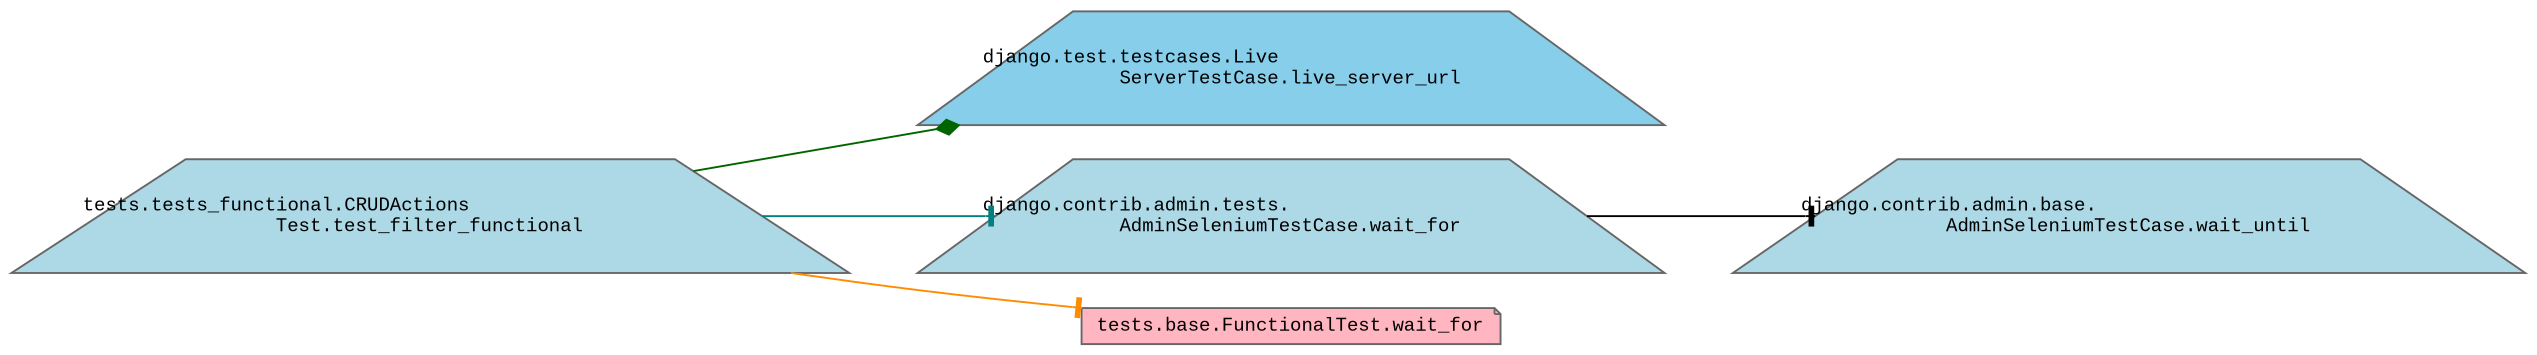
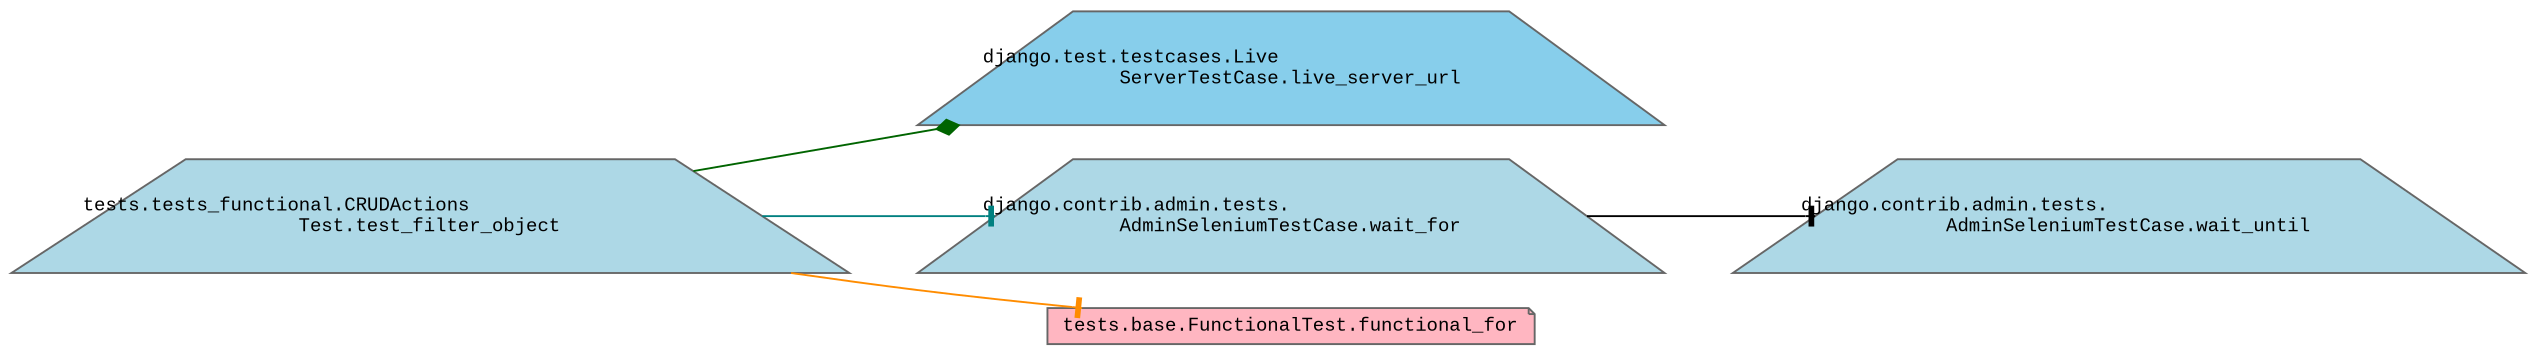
node "tests.tests_functional.CRUDActions Test.test_filter_functional": label "tests.tests_functional.CRUDActions Test.test_filter_functional" -> "tests.tests_functional.CRUDActions Test.test_filter_object"
node "django.contrib.admin.base. AdminSeleniumTestCase.wait_until": label "django.contrib.admin.base. AdminSeleniumTestCase.wait_until" -> "django.contrib.admin.tests. AdminSeleniumTestCase.wait_until"
node "tests.base.FunctionalTest.wait_for": label "tests.base.FunctionalTest.wait_for" -> "tests.base.FunctionalTest.functional_for"
